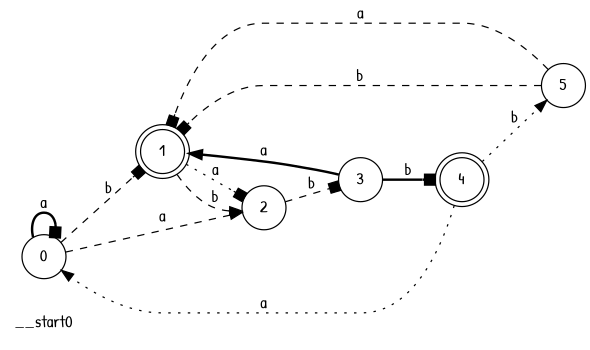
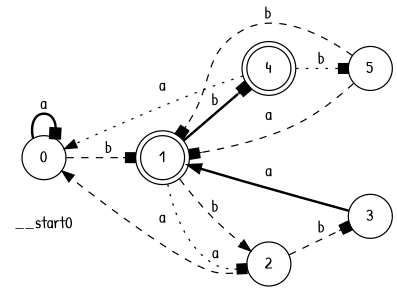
edge "4" -> "5": arrowhead normal -> box
edge "3" -> "4": now "1" -> "4"
edge "0" -> "2": reversed
